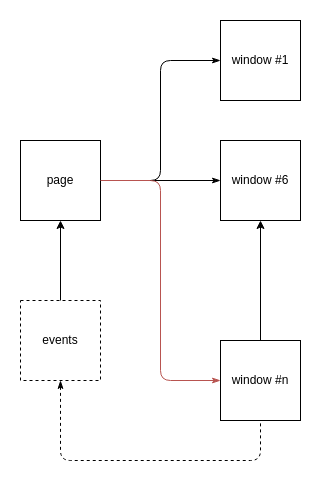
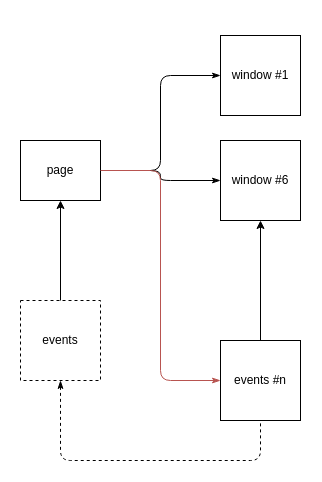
node "window #1": moved (261, 61) -> (261, 76)
node "page": size 80x80 -> 80x60
node "window #n": label "window #n" -> "events #n"
